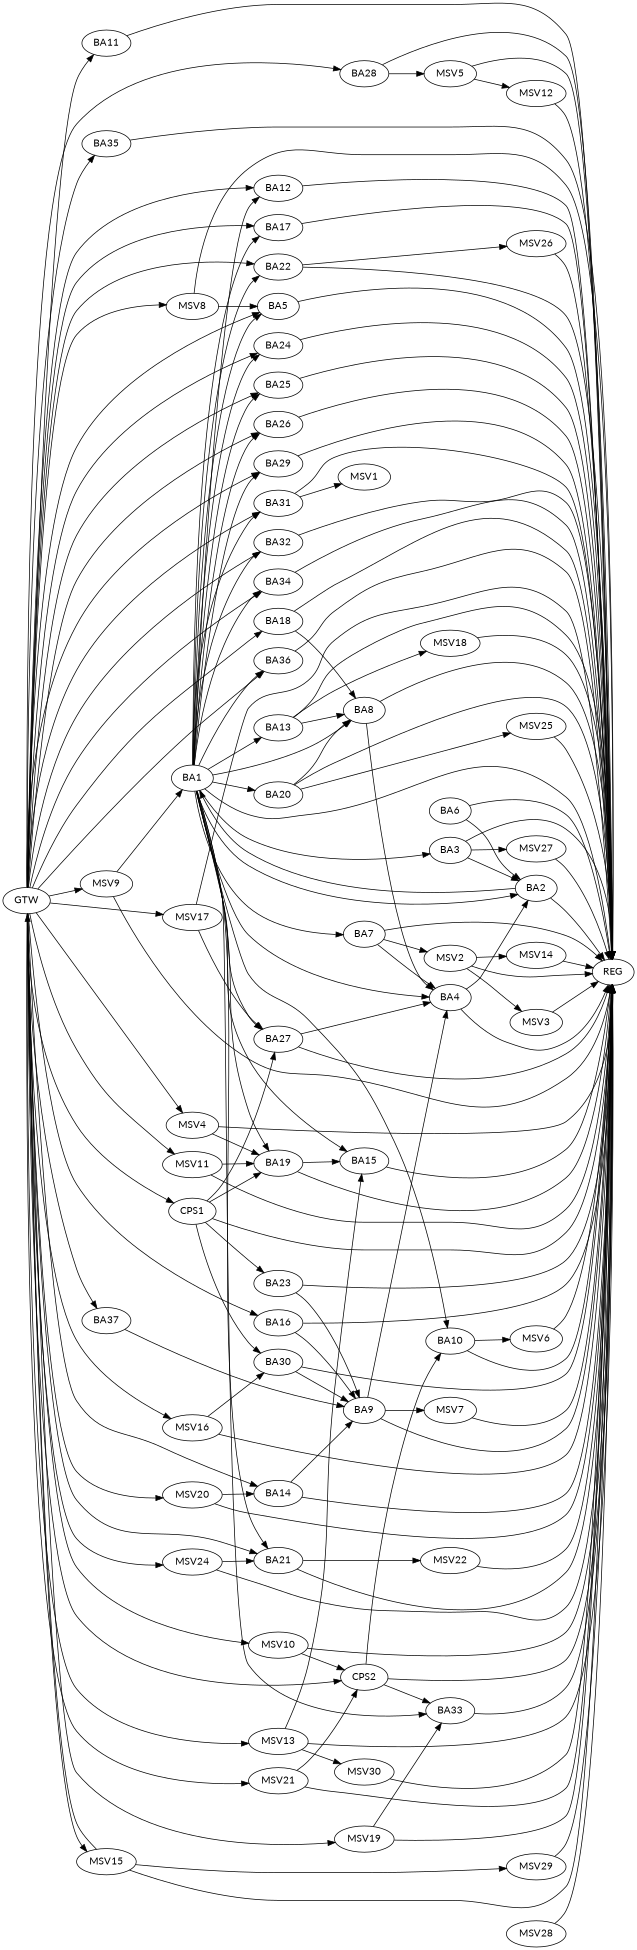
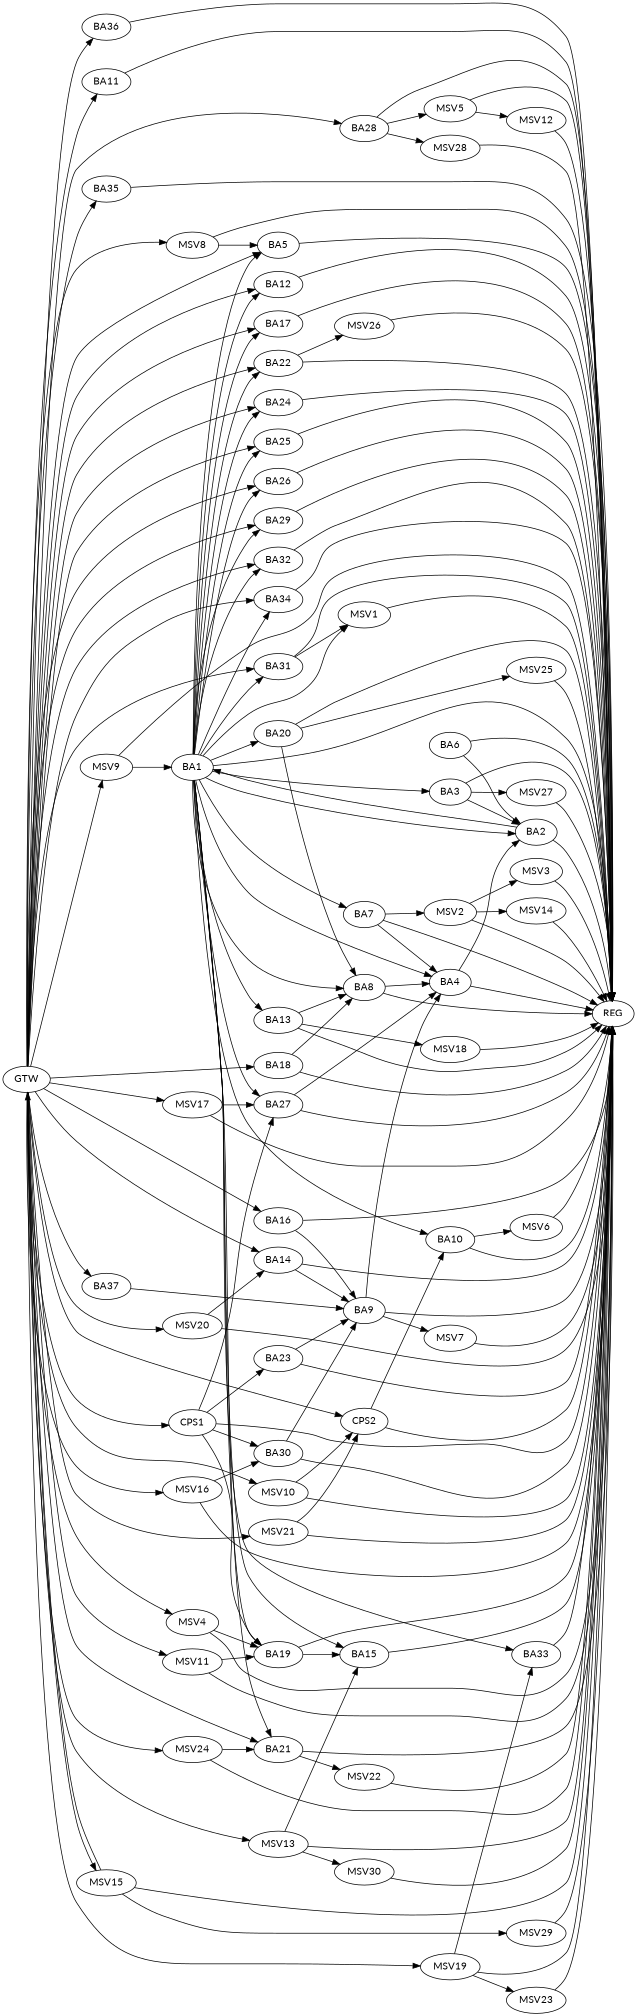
edge "BA28" -> "MSV28": added
edge "MSV1" -> "REG": added
edge "BA1" -> "BA36": now "BA1" -> "MSV1"
edge "CPS2" -> "BA33": removed
node "MSV23": added
